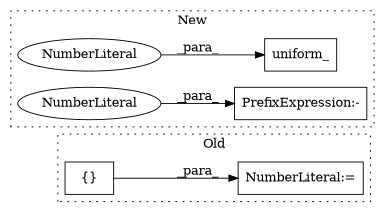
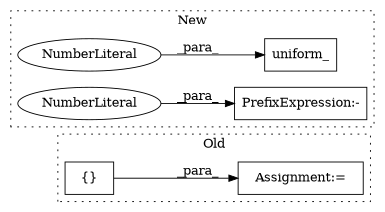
node "NumberLiteral:=": label "NumberLiteral:=" -> "Assignment:="
